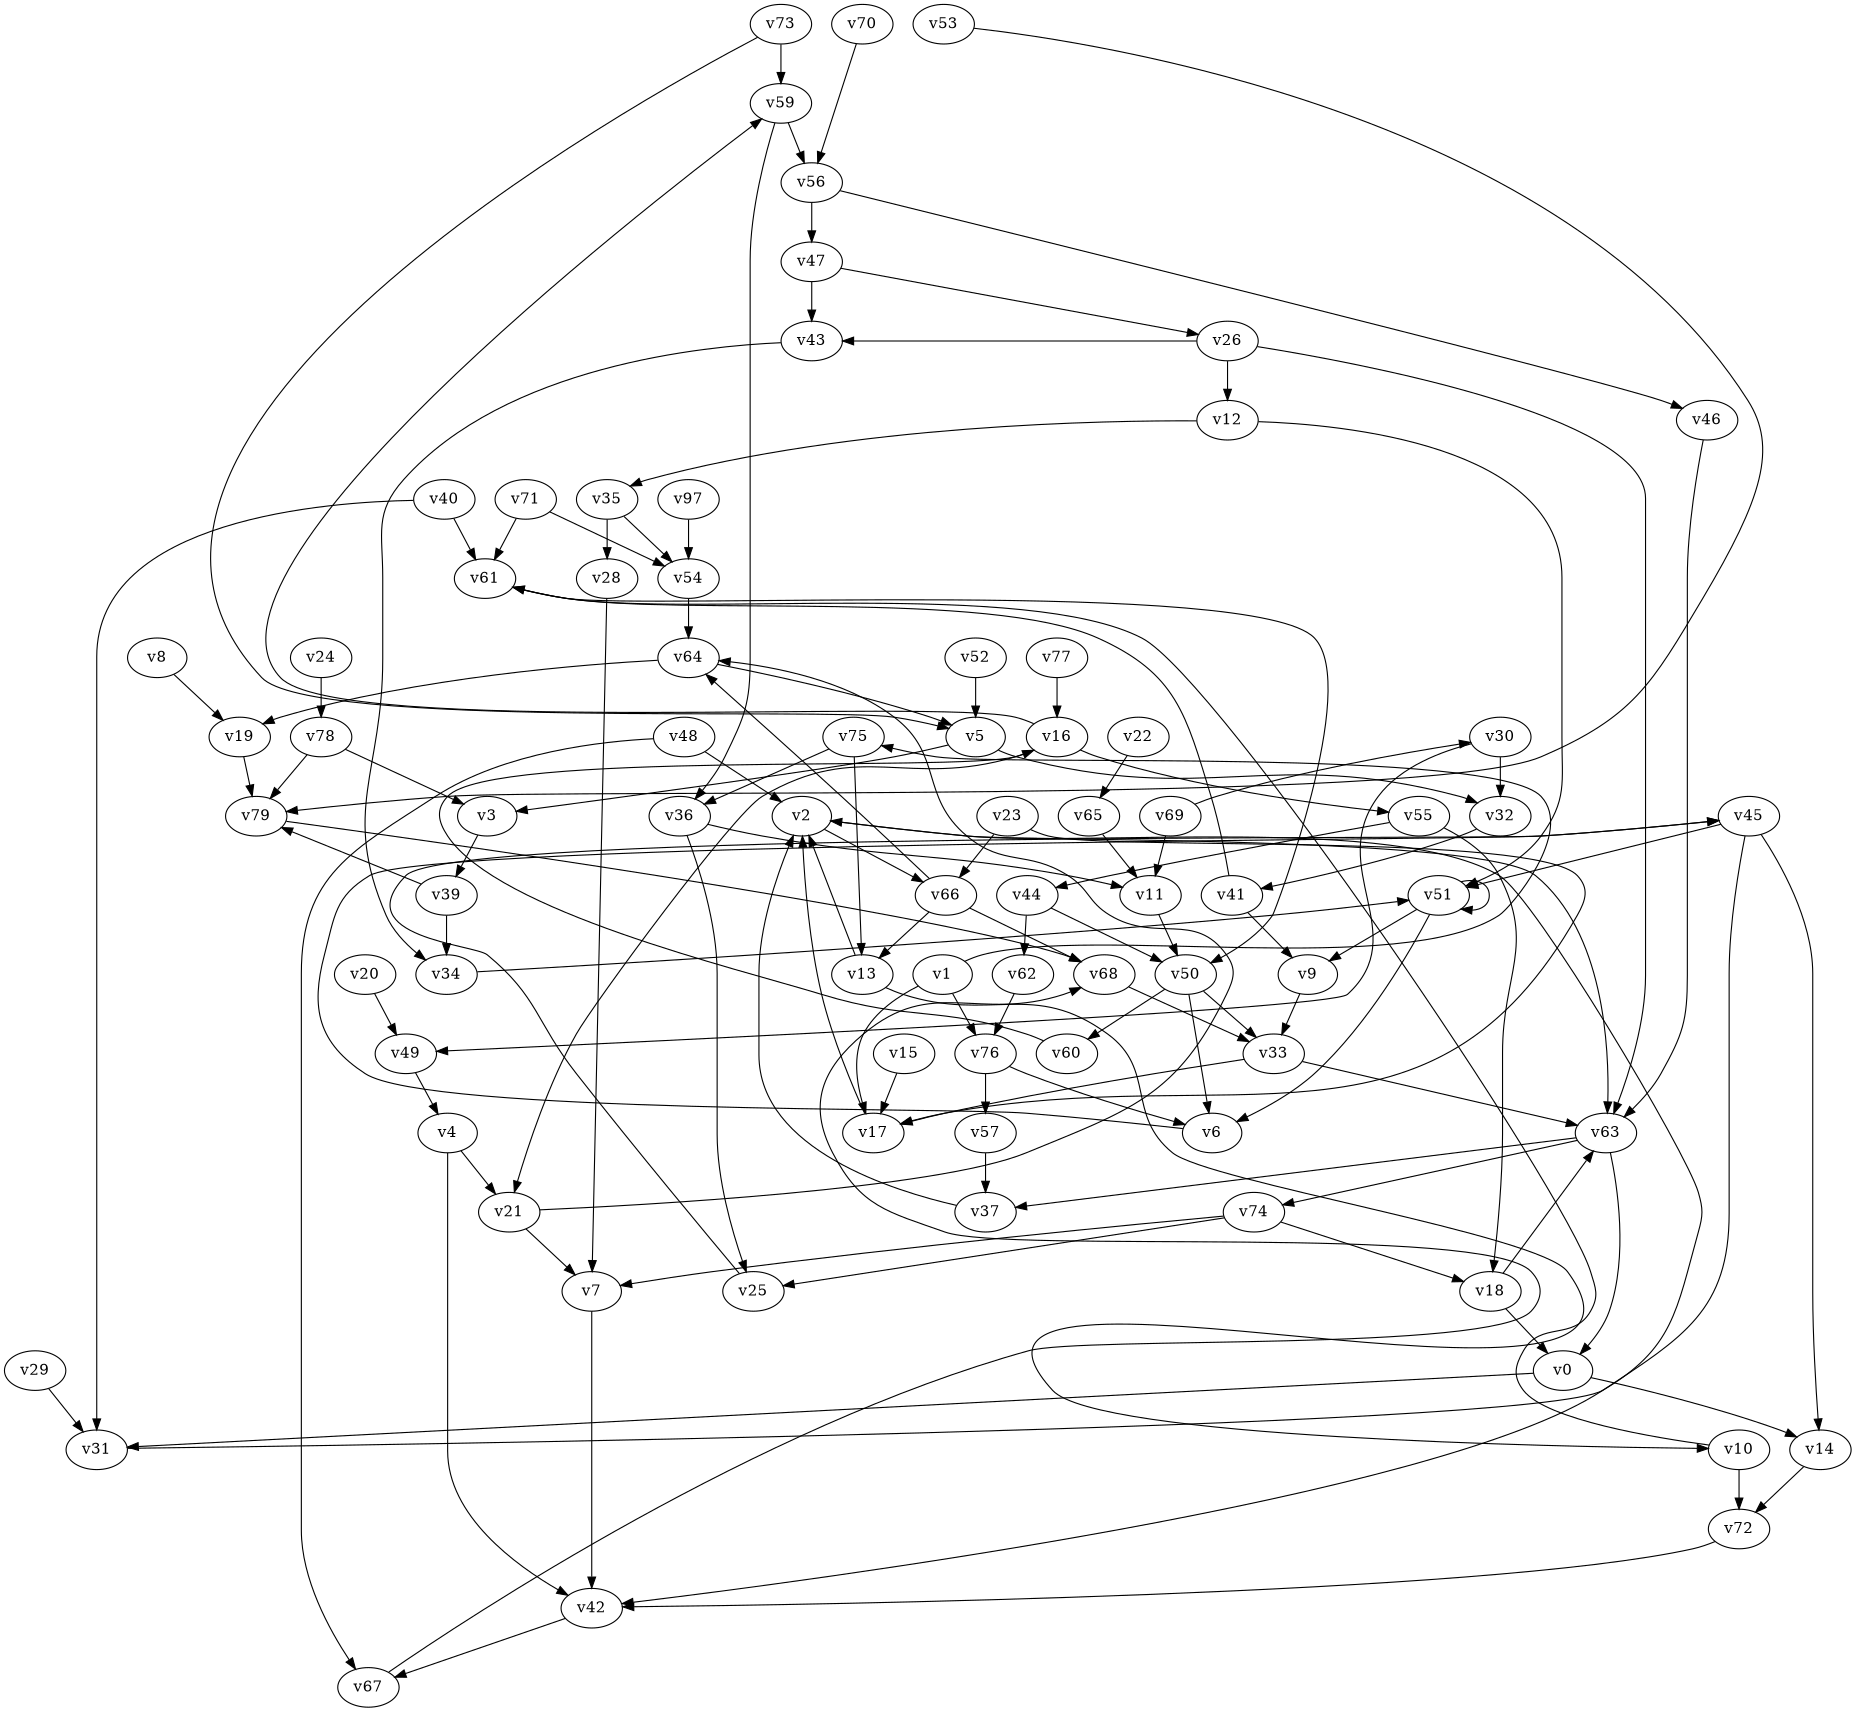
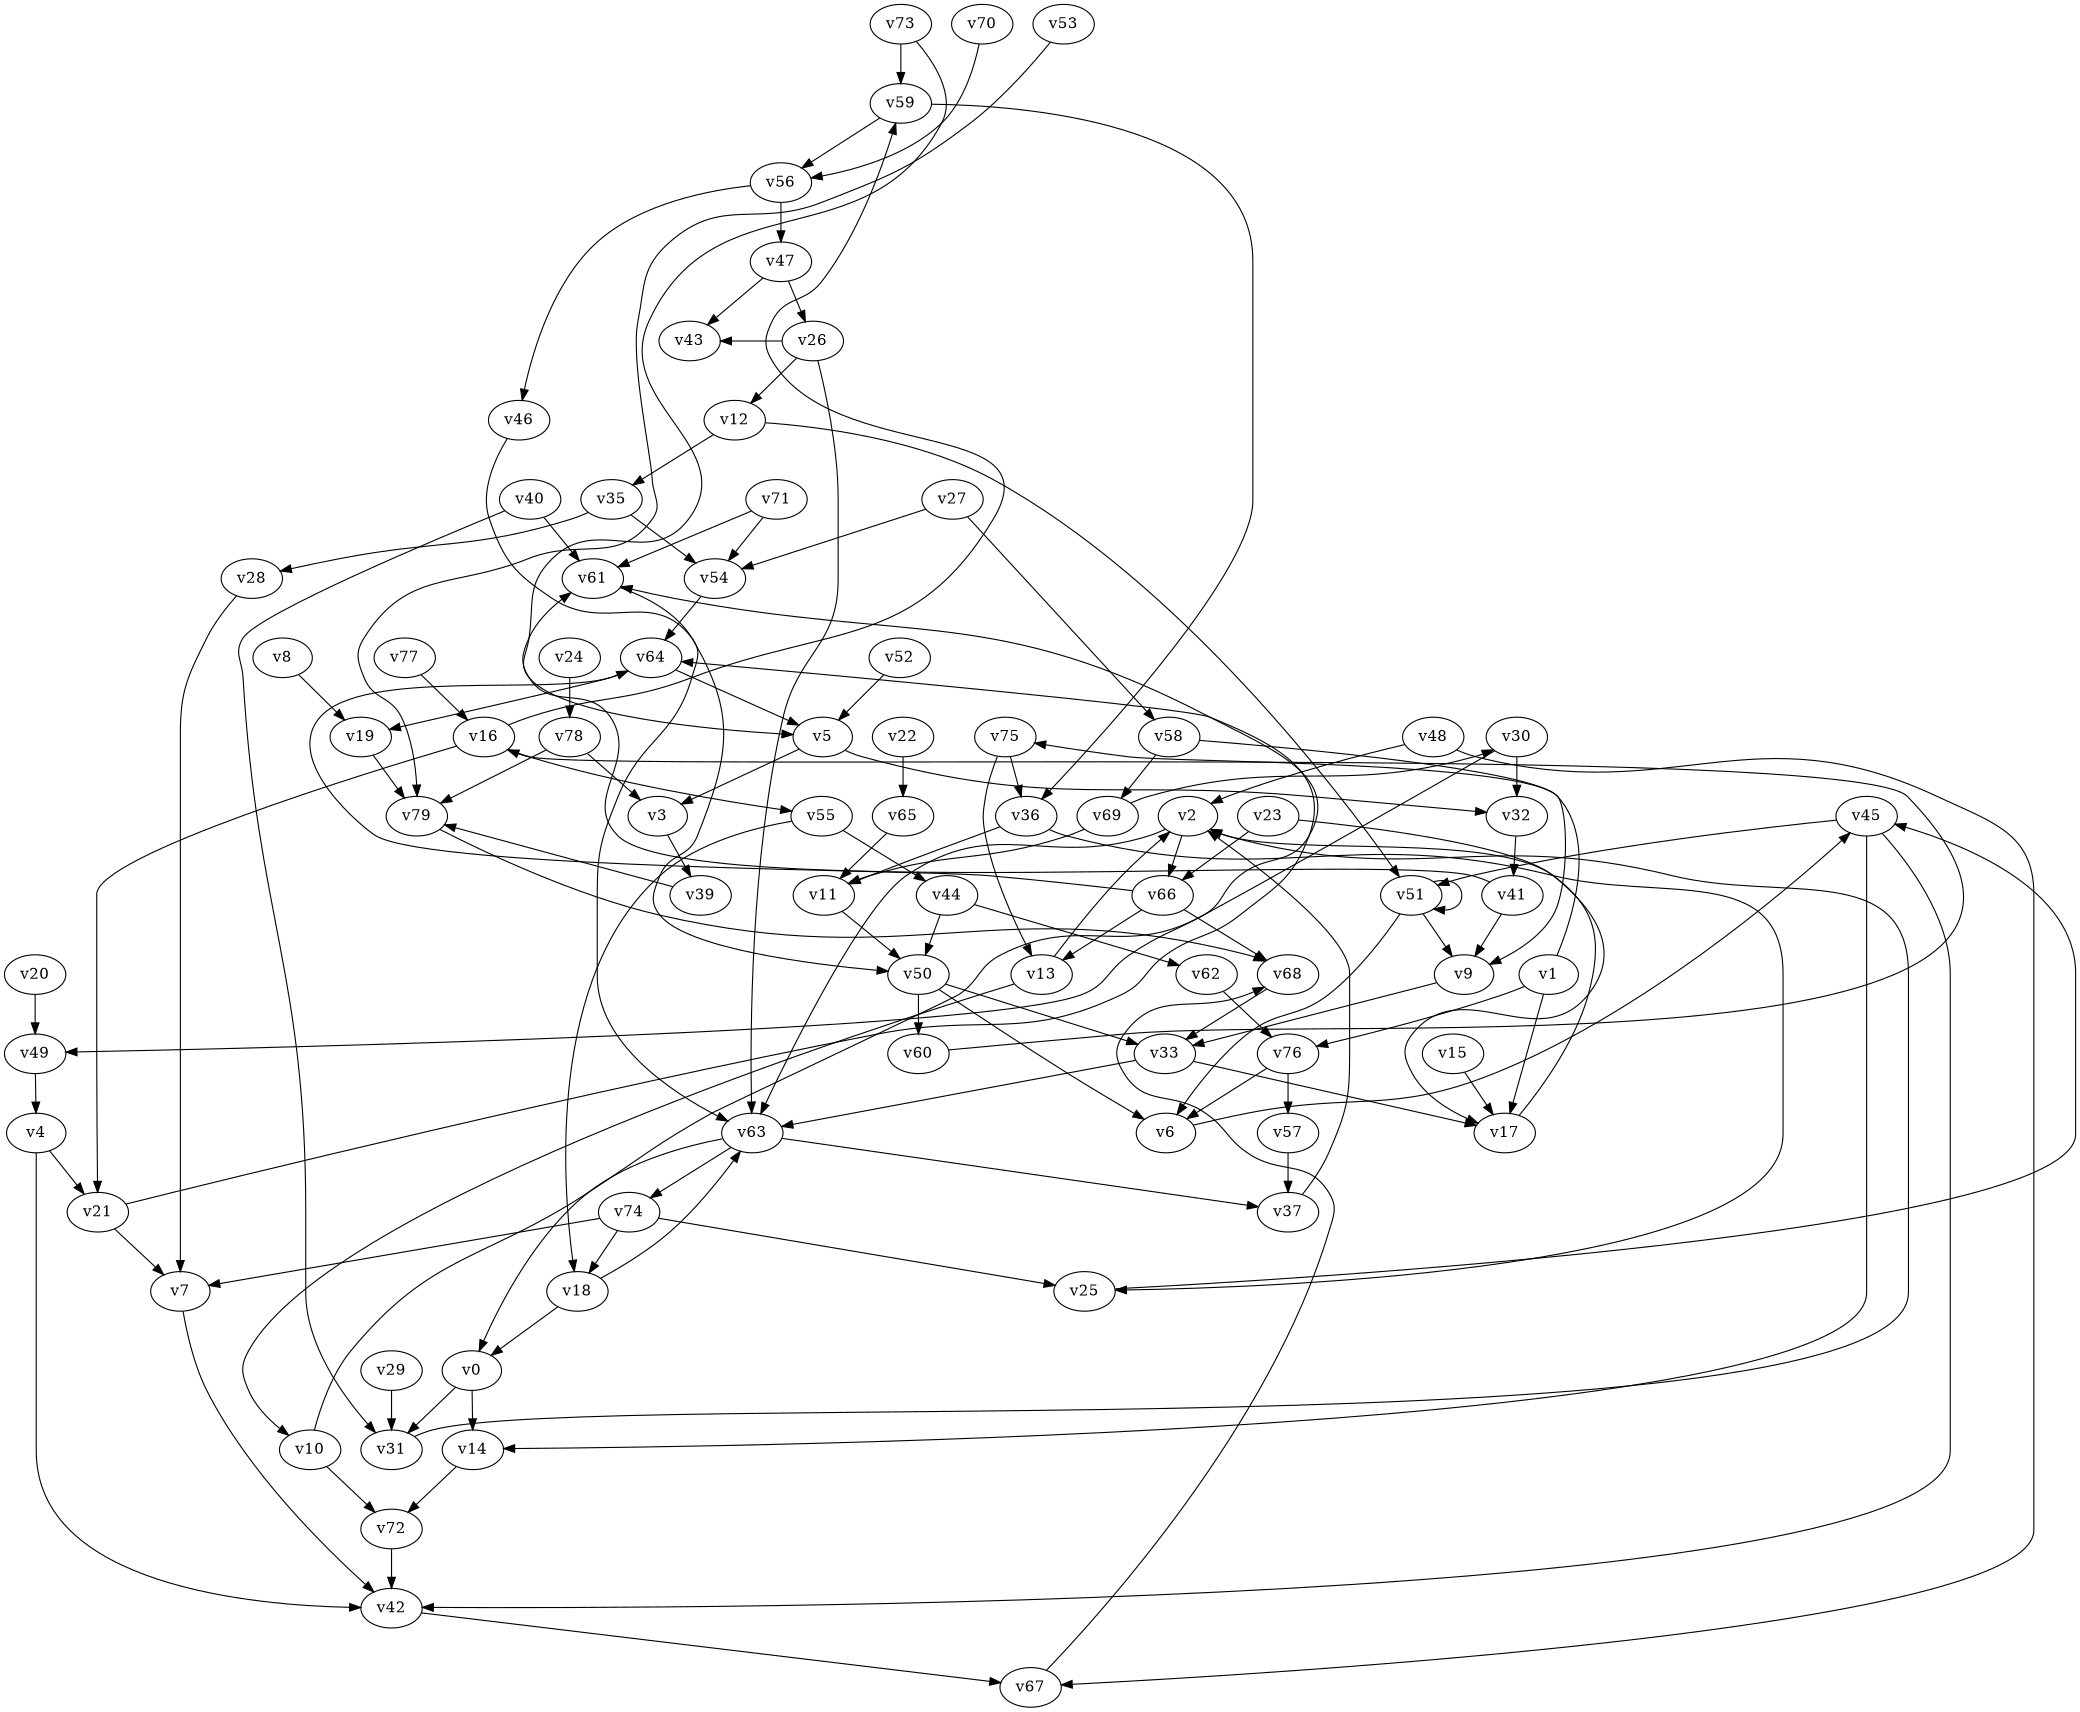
node "v97": label "v97" -> "v27"
node "v58": added
node "v34": removed
